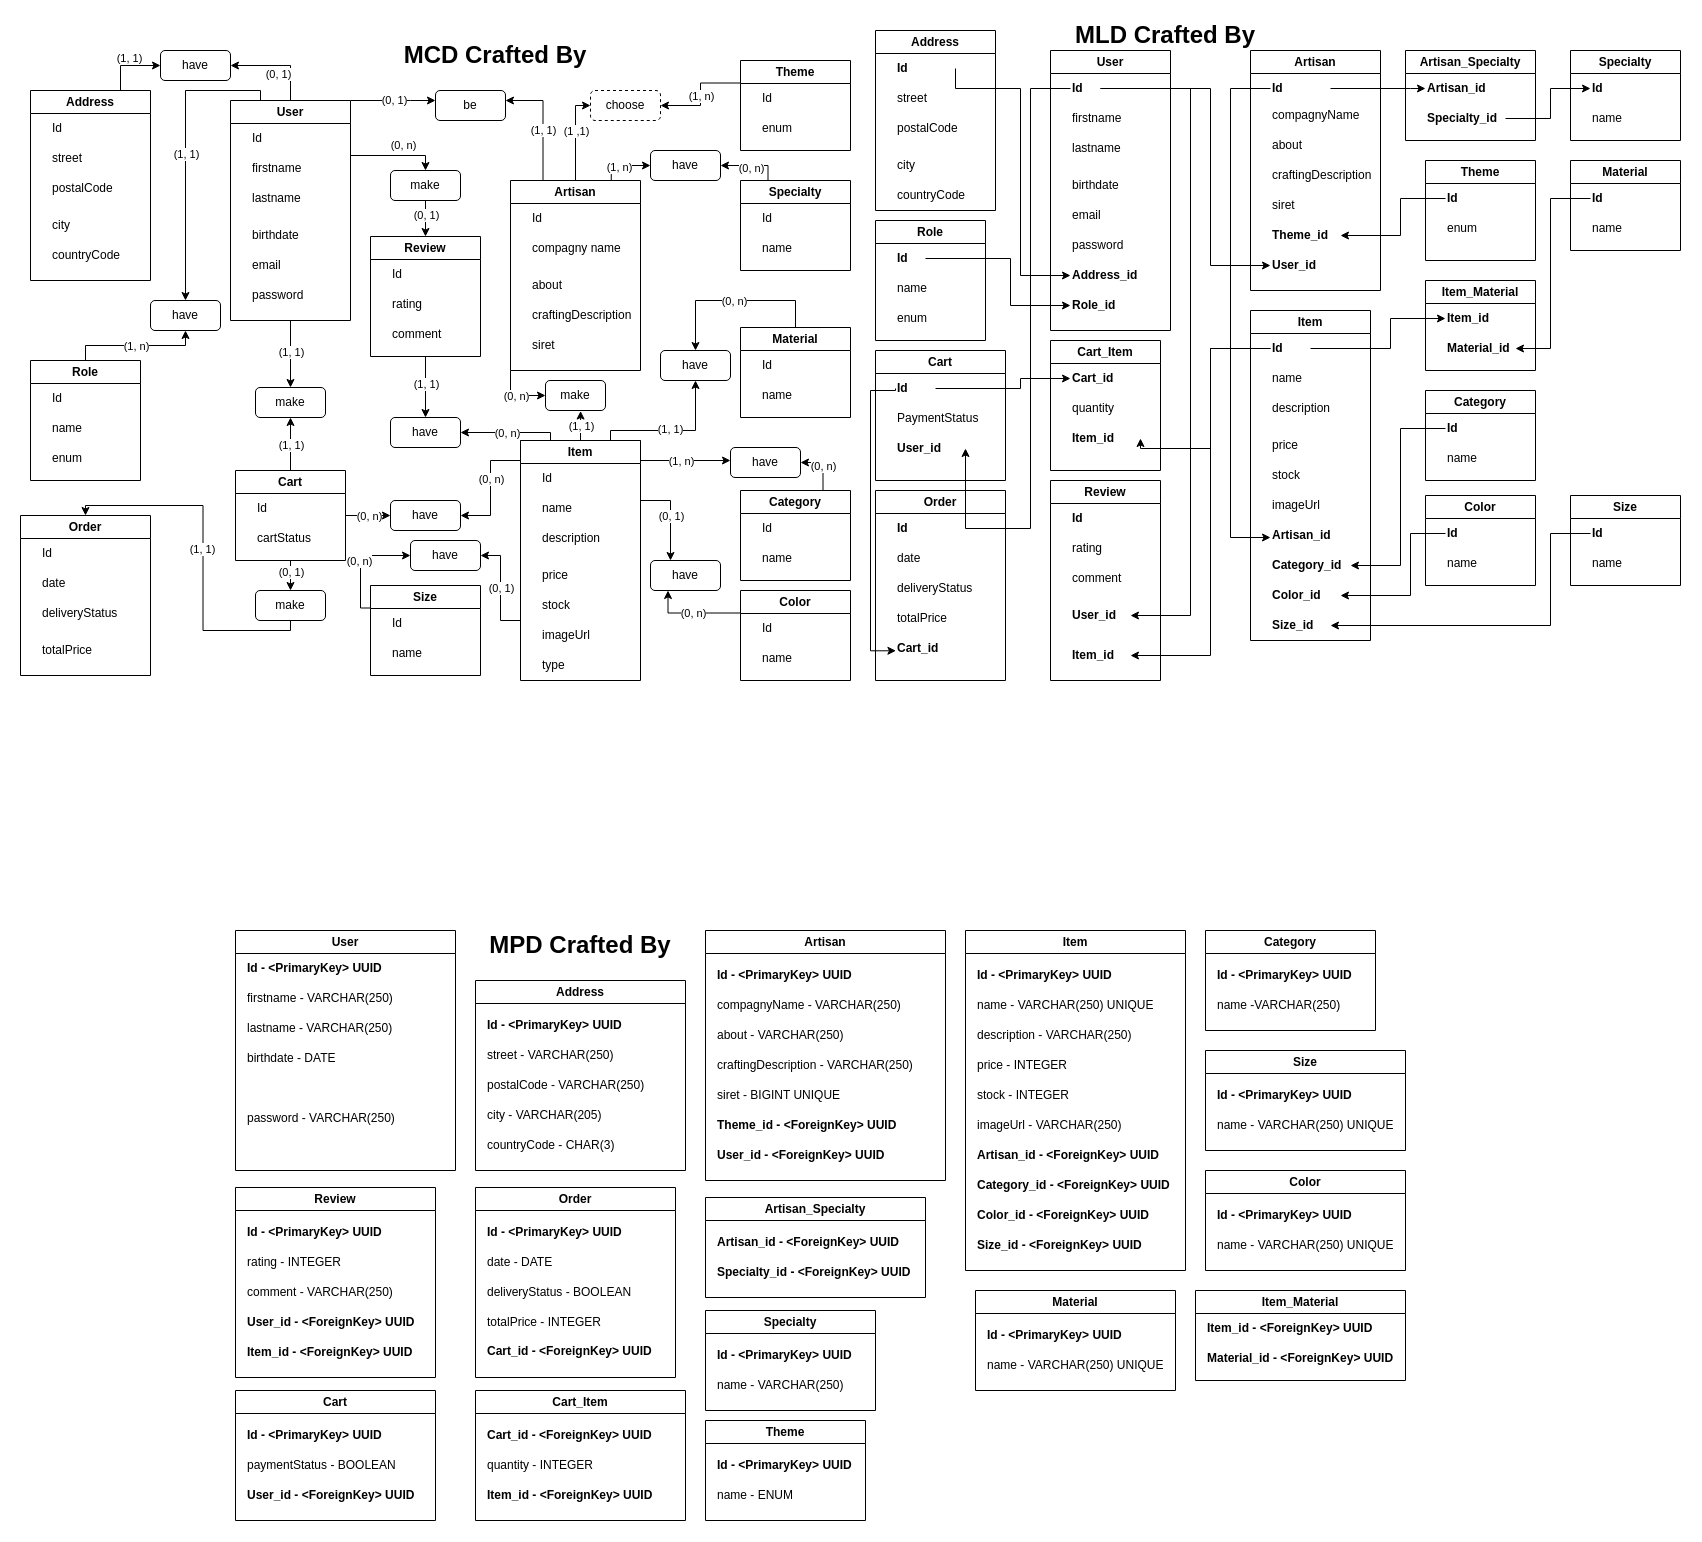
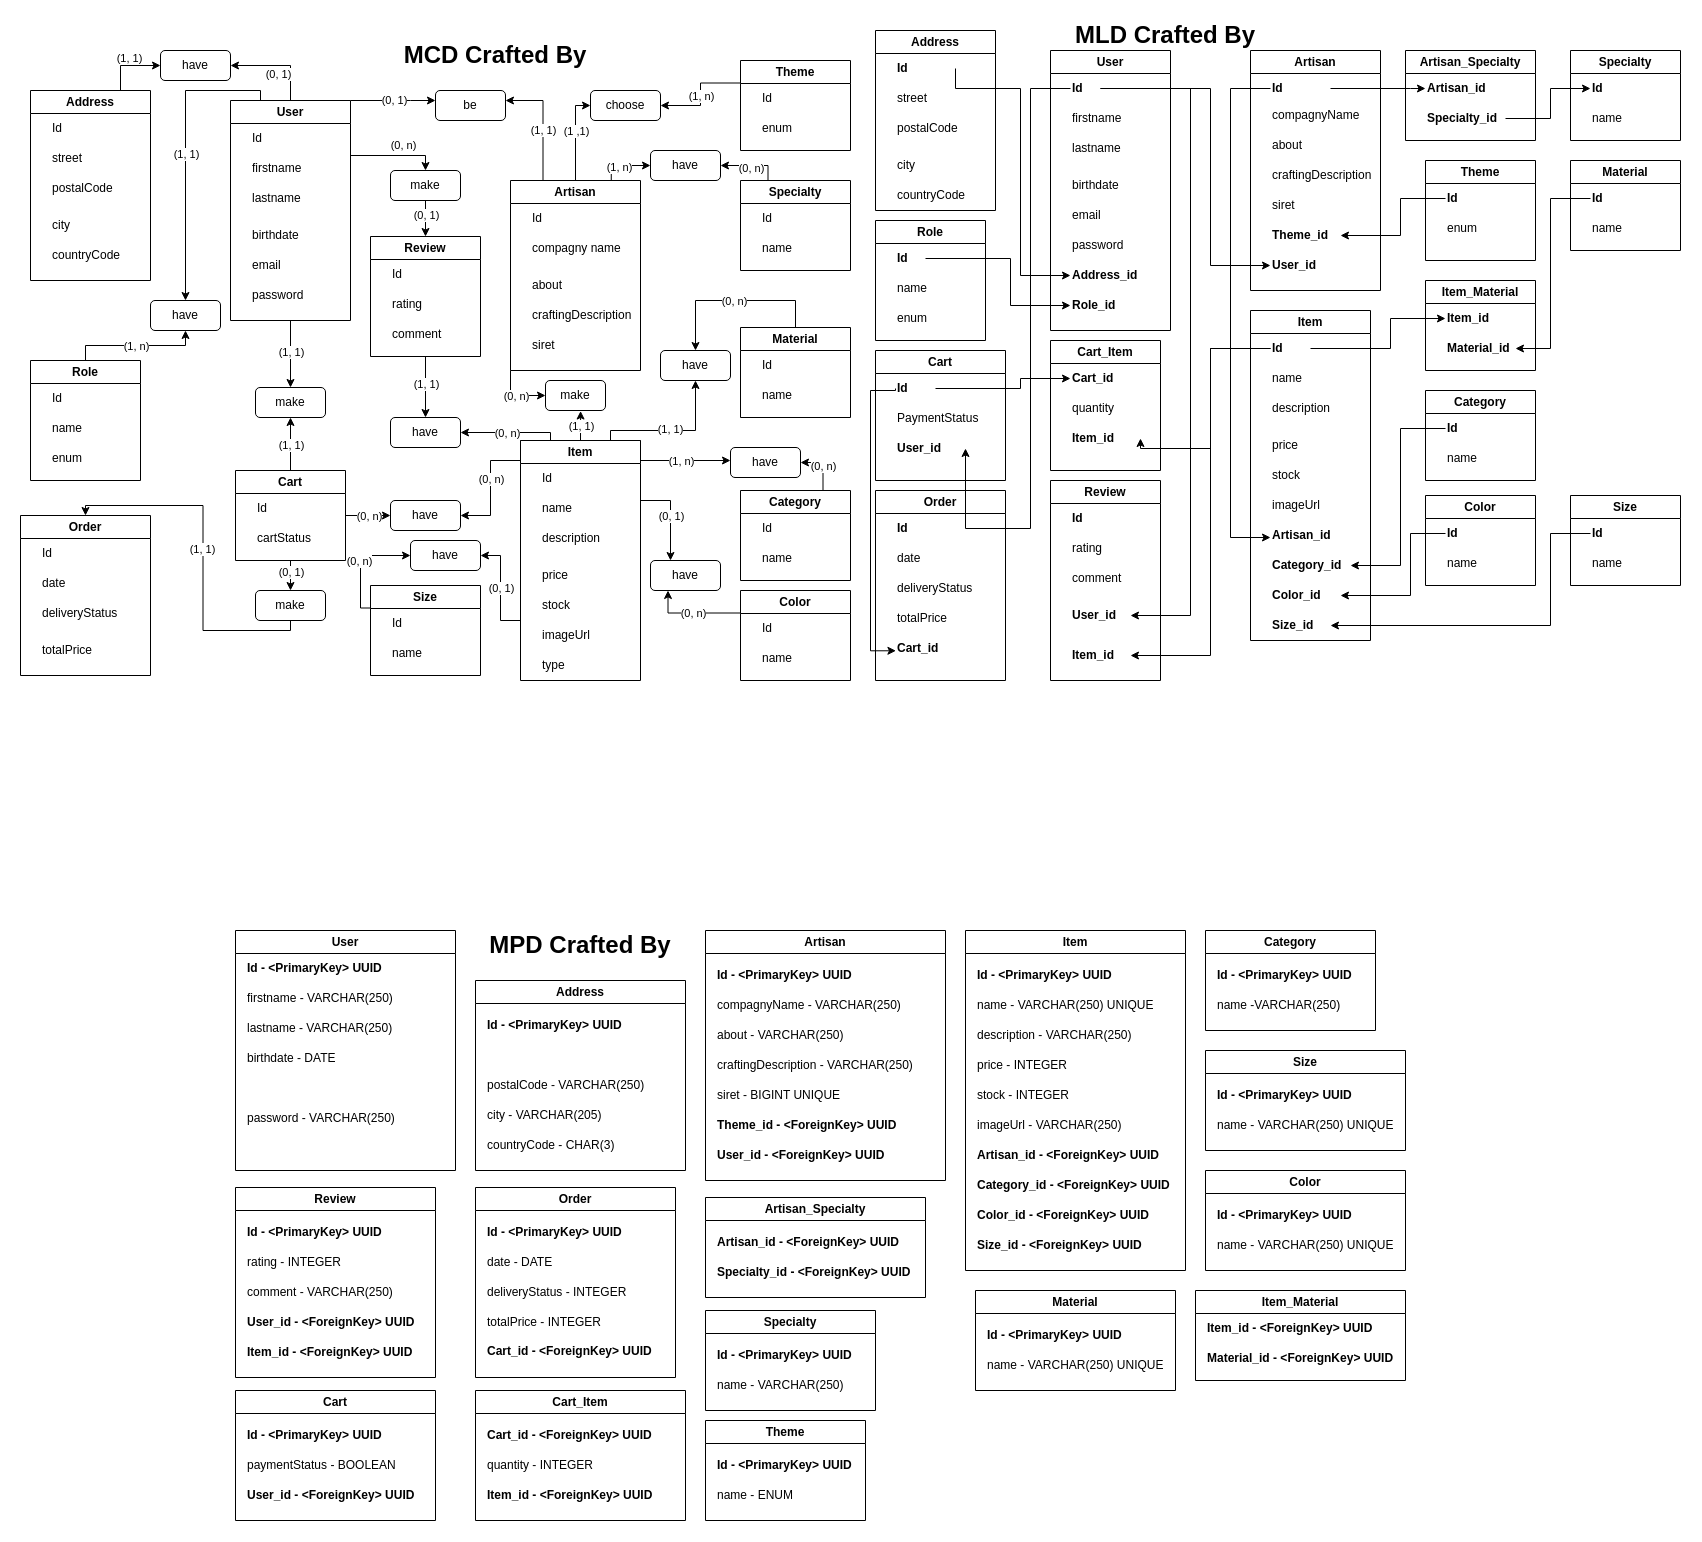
node "choose": style dashed -> solid
node "street - VARCHAR(250)": removed
node "deliveryStatus - BOOLEAN": label "deliveryStatus - BOOLEAN" -> "deliveryStatus - INTEGER"
